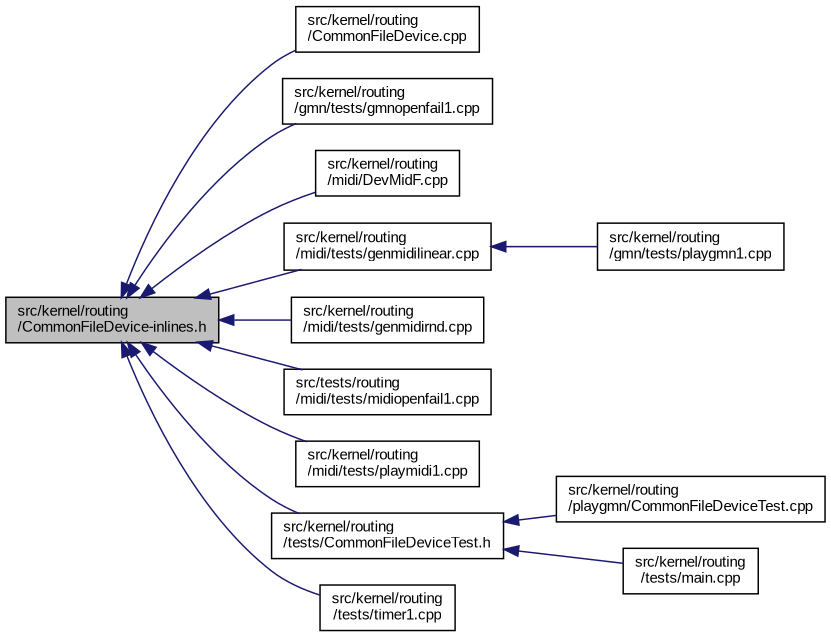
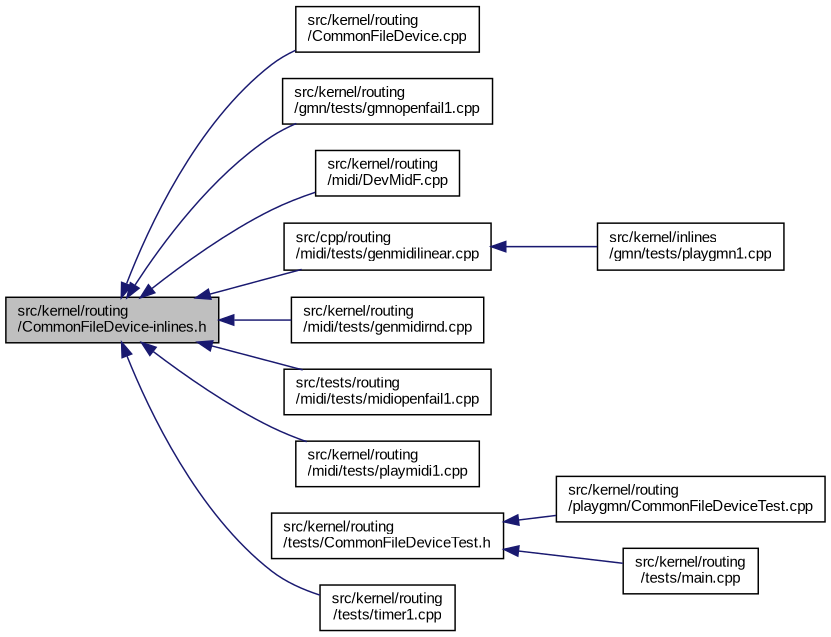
node "src/kernel/routing /midi/tests/genmidilinear.cpp": label "src/kernel/routing /midi/tests/genmidilinear.cpp" -> "src/cpp/routing /midi/tests/genmidilinear.cpp"
node "src/kernel/routing /gmn/tests/playgmn1.cpp": label "src/kernel/routing /gmn/tests/playgmn1.cpp" -> "src/kernel/inlines /gmn/tests/playgmn1.cpp"
edge "src/kernel/routing /tests/CommonFileDeviceTest.h" -> "src/kernel/routing /CommonFileDevice-inlines.h": removed
